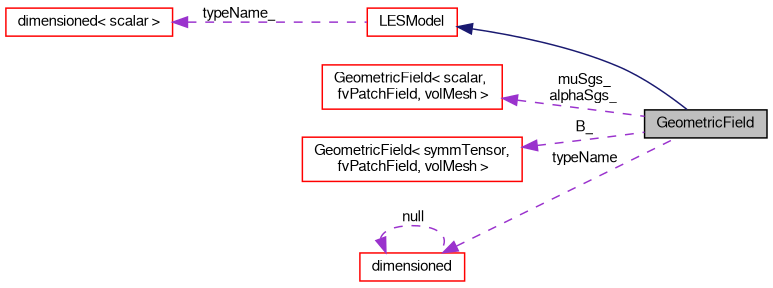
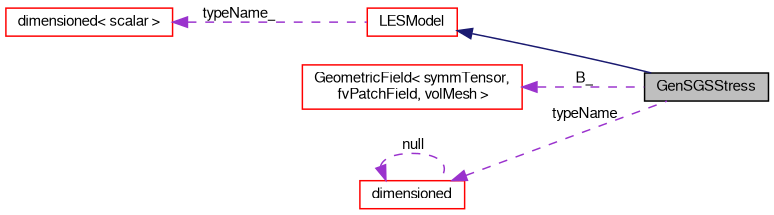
node "GeometricField< scalar, fvPatchField, volMesh >": removed
node "GeometricField": label "GeometricField" -> "GenSGSStress"
